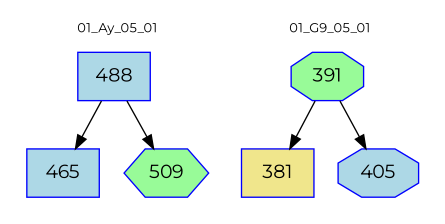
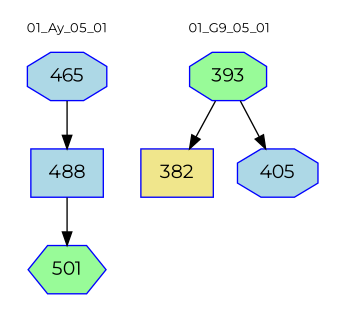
node "391": label "391" -> "393"
edge "488" -> "465": reversed
node "465": shape box -> octagon
node "509": label "509" -> "501"
node "381": label "381" -> "382"
